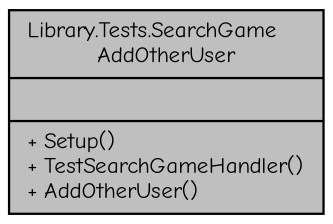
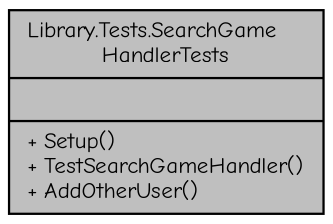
node "Library.Tests.SearchGame": text "AddOtherUser" -> "HandlerTests"
